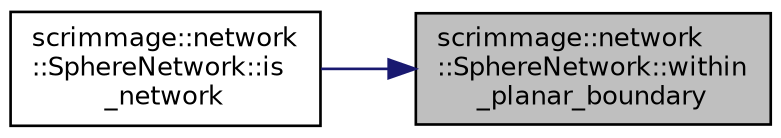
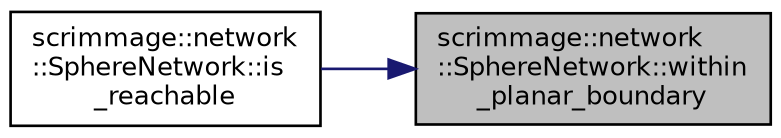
node "scrimmage::network ::SphereNetwork::is _network": label "scrimmage::network ::SphereNetwork::is _network" -> "scrimmage::network ::SphereNetwork::is _reachable"
